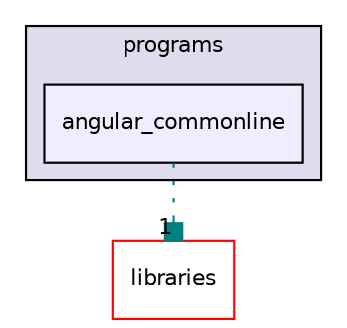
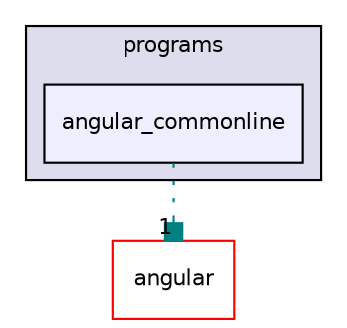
node "libraries": label "libraries" -> "angular"
